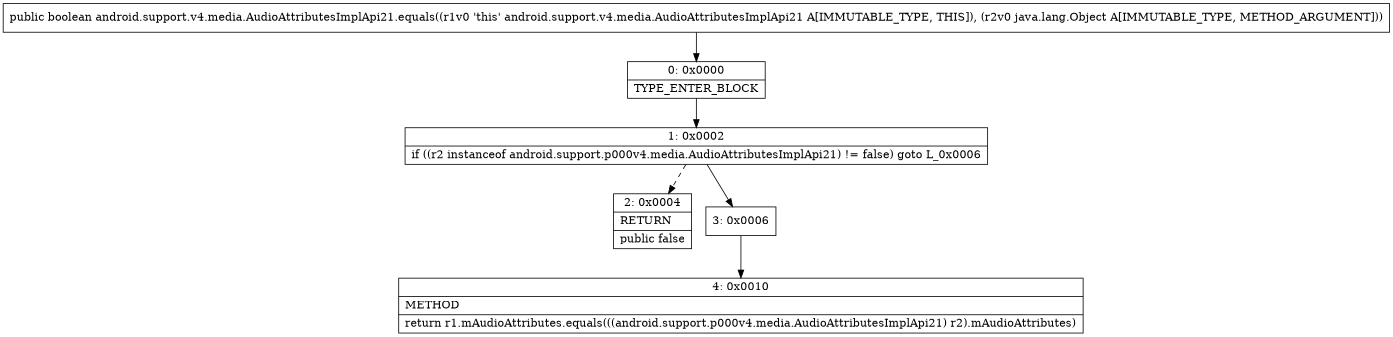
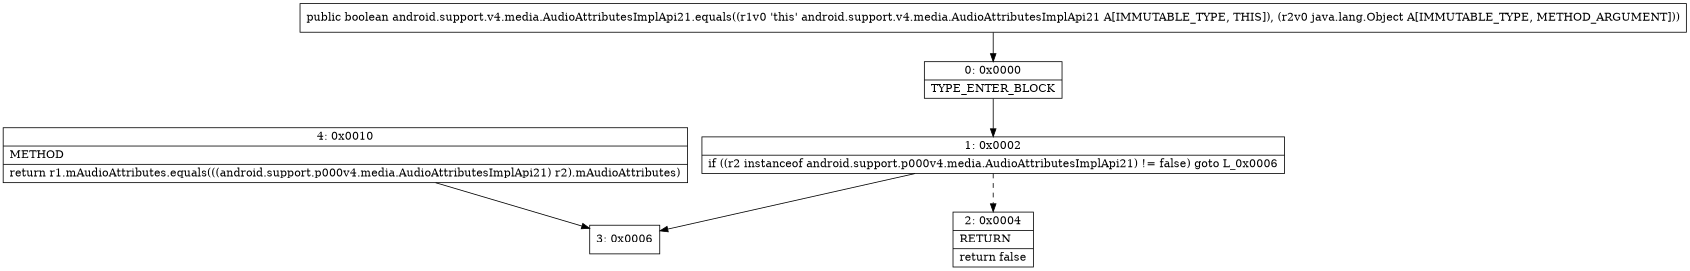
node "2: 0x0004": text "public false" -> "return false"
edge "3: 0x0006" -> "4: 0x0010": reversed
